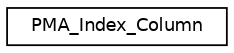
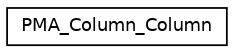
node "PMA_Index_Column": label "PMA_Index_Column" -> "PMA_Column_Column"
